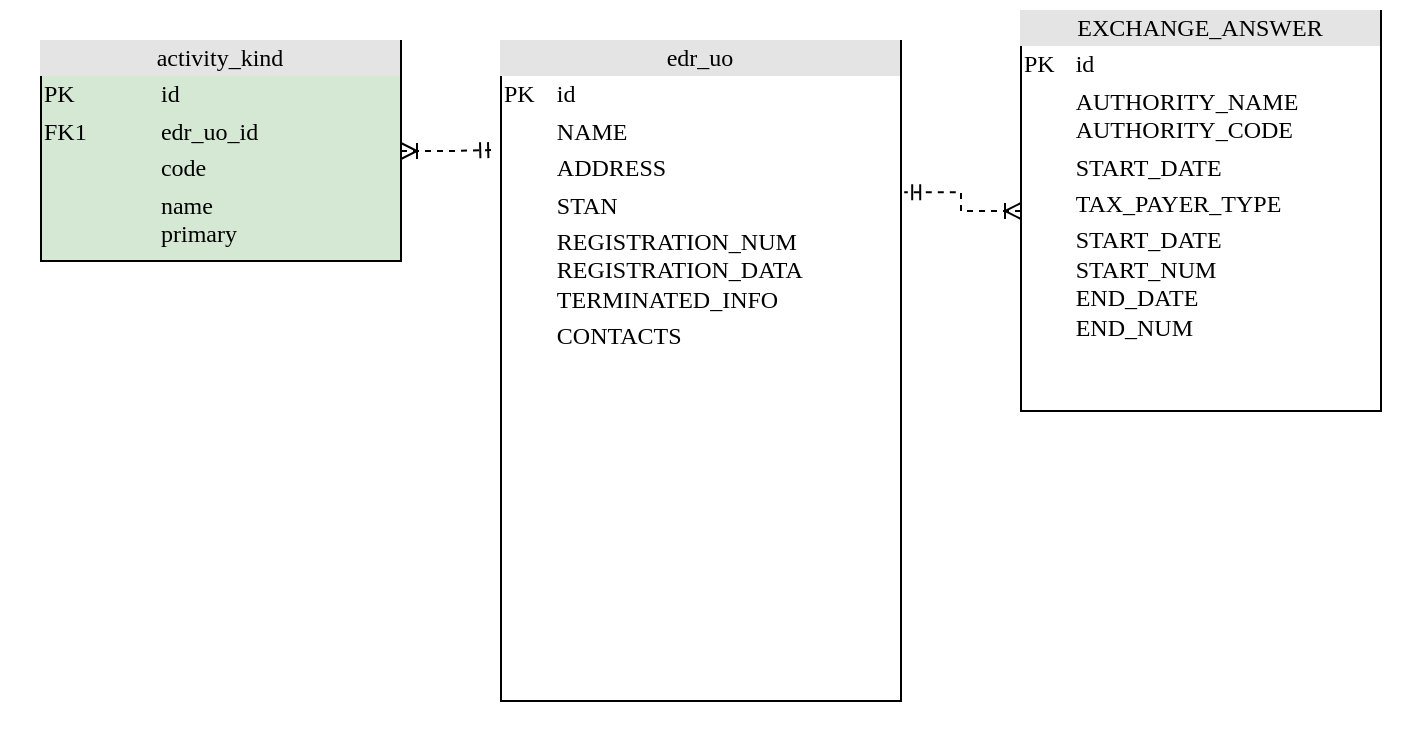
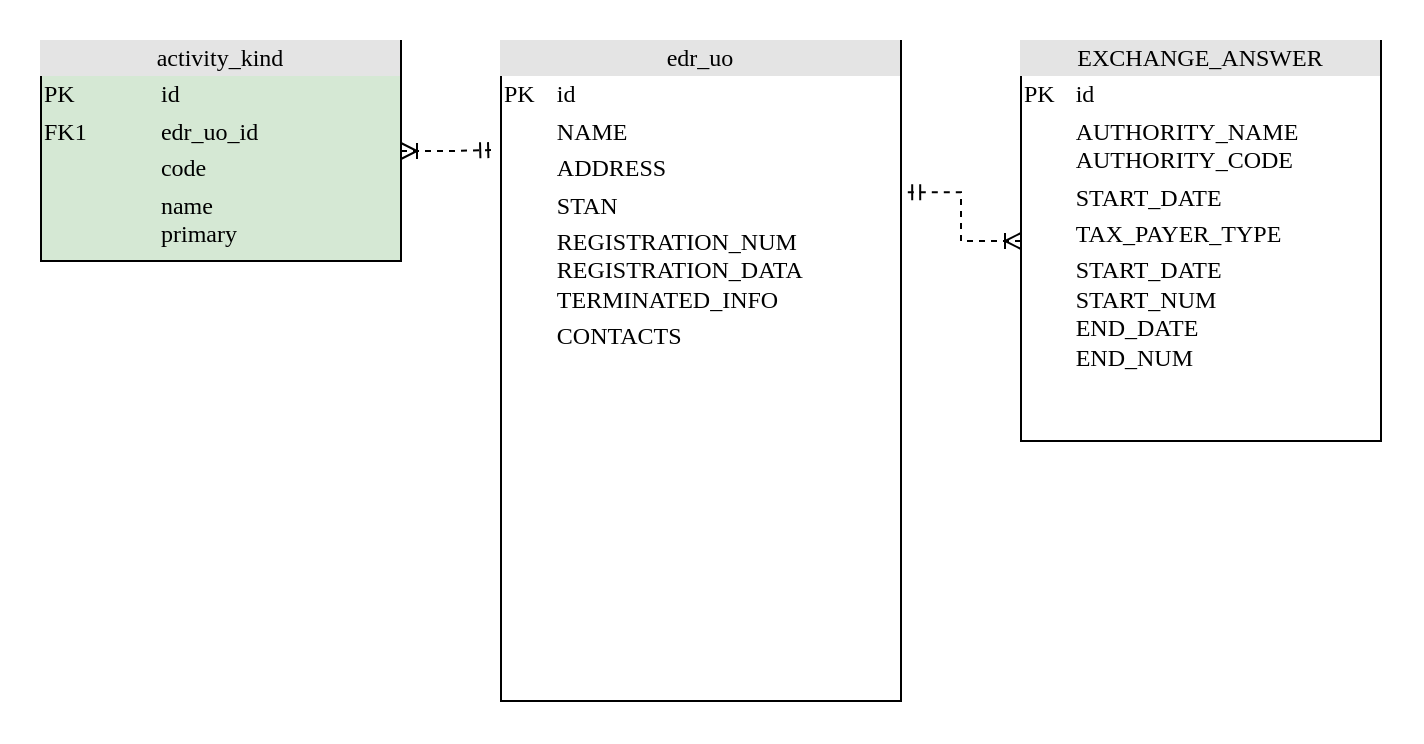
node "EXCHANGE_ANSWER PK id AUTHORITY_NAME AUTHORITY_CODE START_DATE TAX_PAYER_TYPE START_DATE START_NUM END_DATE END_NUM": moved (1201, 211) -> (1201, 241)
